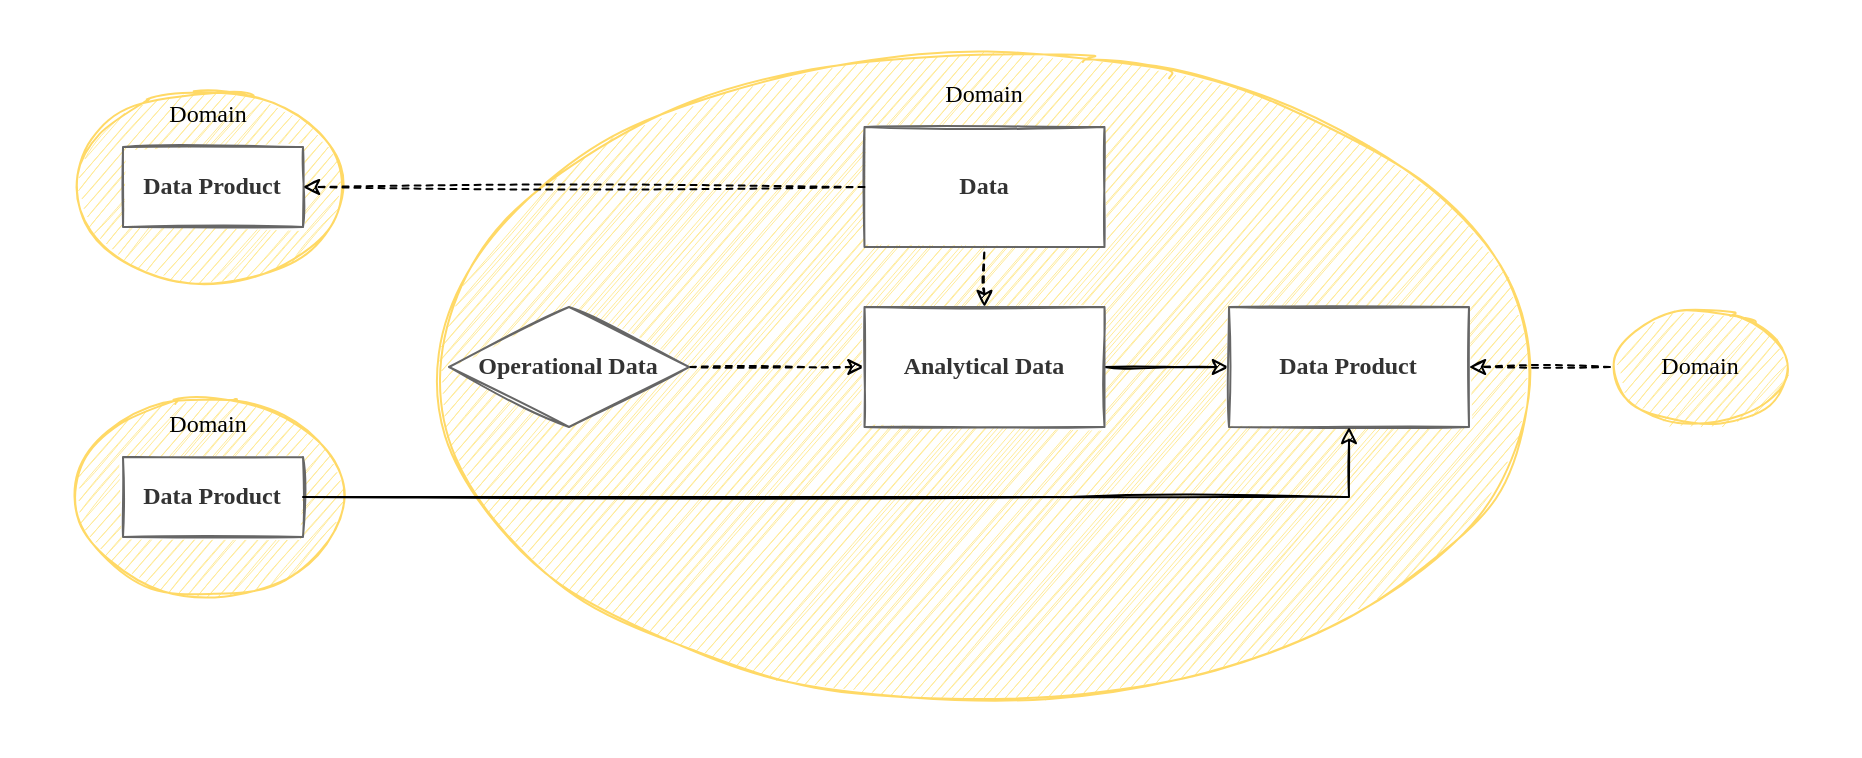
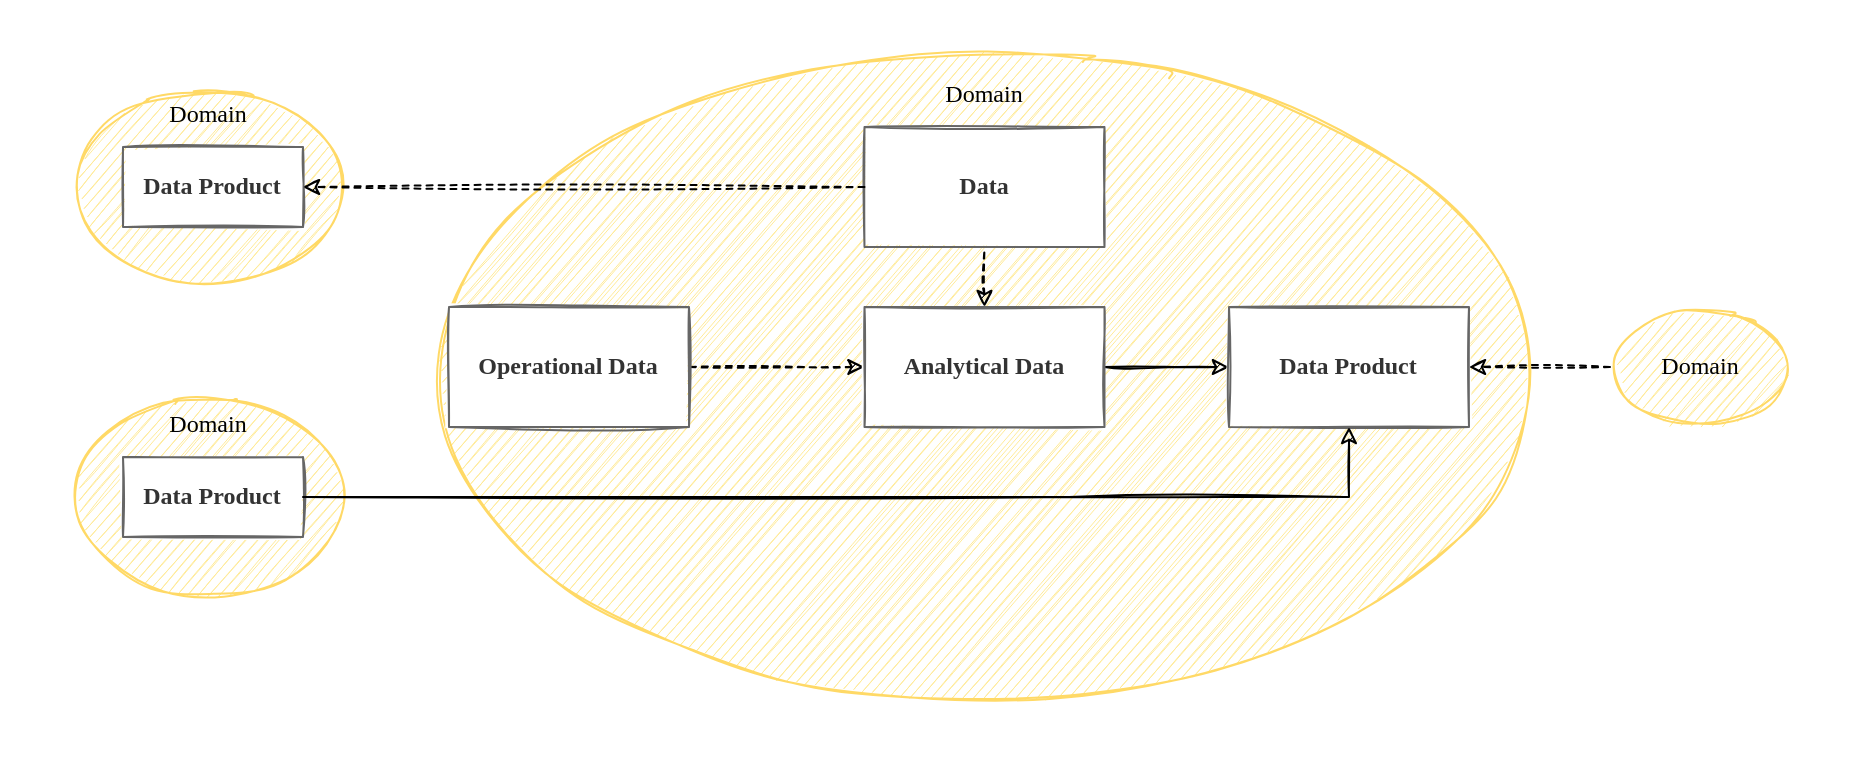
node "Operational Data": shape diamond -> rectangle
